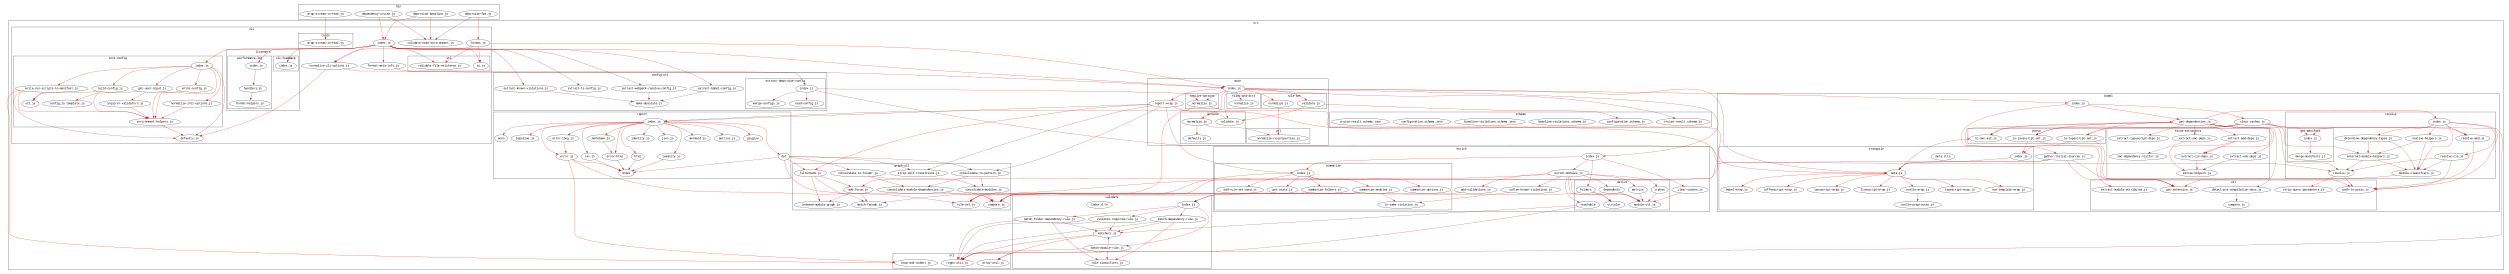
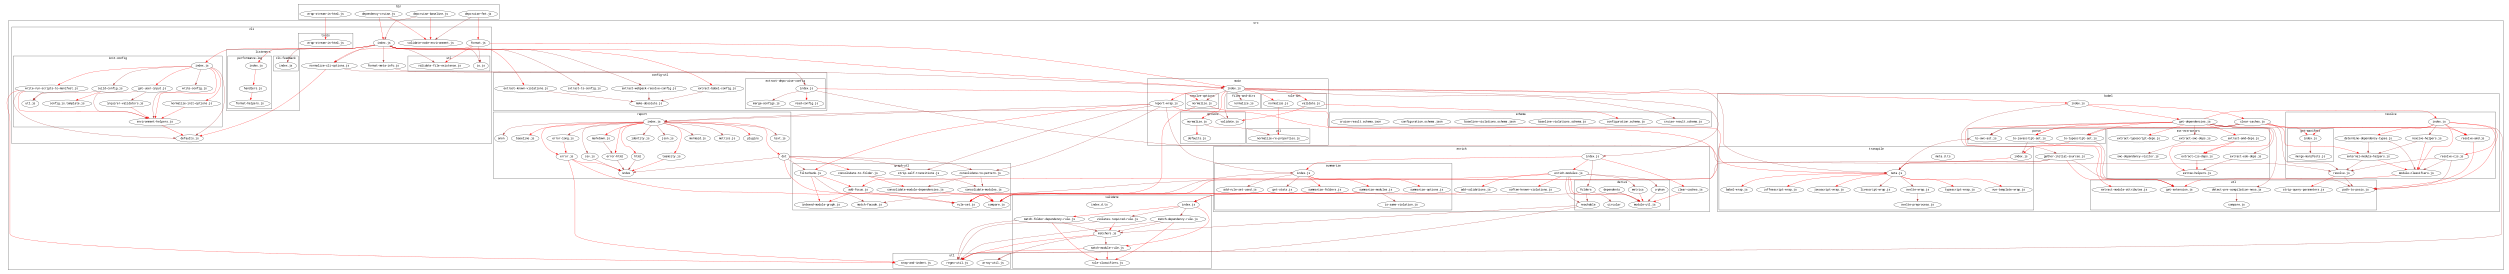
edge "to-typescript-ast.js" -> "get-dependencies.js": reversed
cluster "focus-extractors": label "focus-extractors" -> "ast-extractors"
node "text.js": added
edge "enrich-modules.js" -> "dependents": removed
edge "folders" -> "circular": now "folders" -> "reachable"
edge "add-focus.js" -> "match-facade.js": now "add-focus.js" -> "rule-set.js"
edge "soften-known-violations.js" -> "is-same-violation.js": removed
edge "match-module-rule.js" -> "matchers.js": reversed
